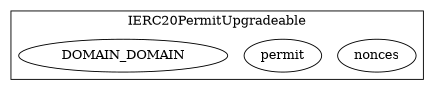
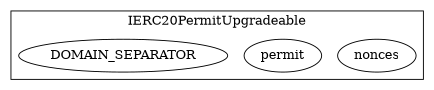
node "DOMAIN_DOMAIN": label "DOMAIN_DOMAIN" -> "DOMAIN_SEPARATOR"
